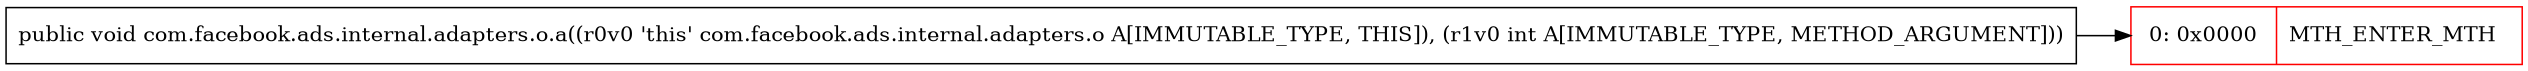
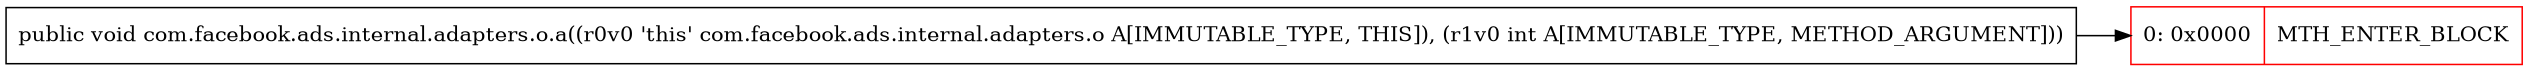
node "0: 0x0000": text "MTH_ENTER_MTH" -> "MTH_ENTER_BLOCK"
